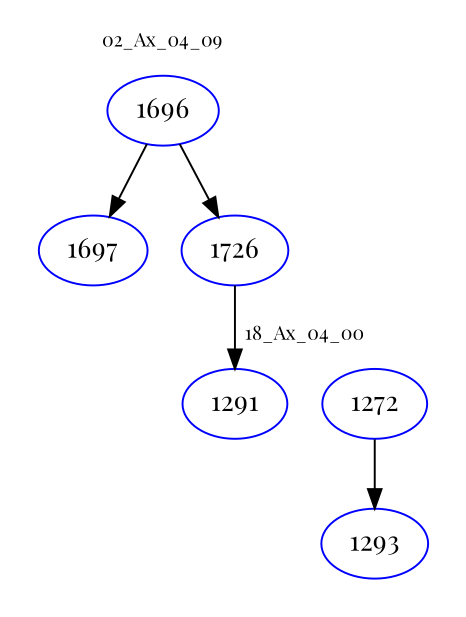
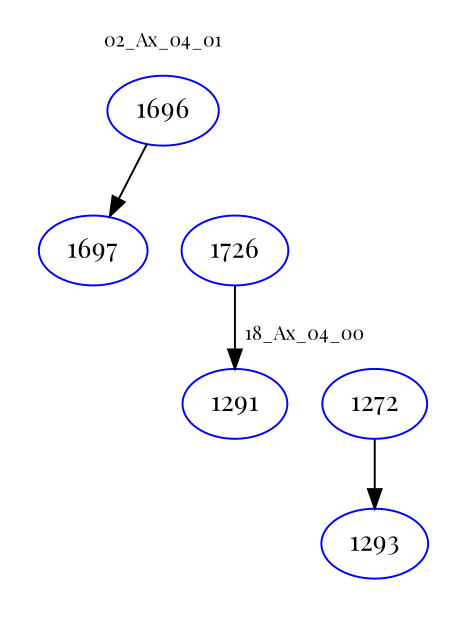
cluster "02_Ax_04_09": label "02_Ax_04_09" -> "02_Ax_04_01"
edge "1696" -> "1726": removed
